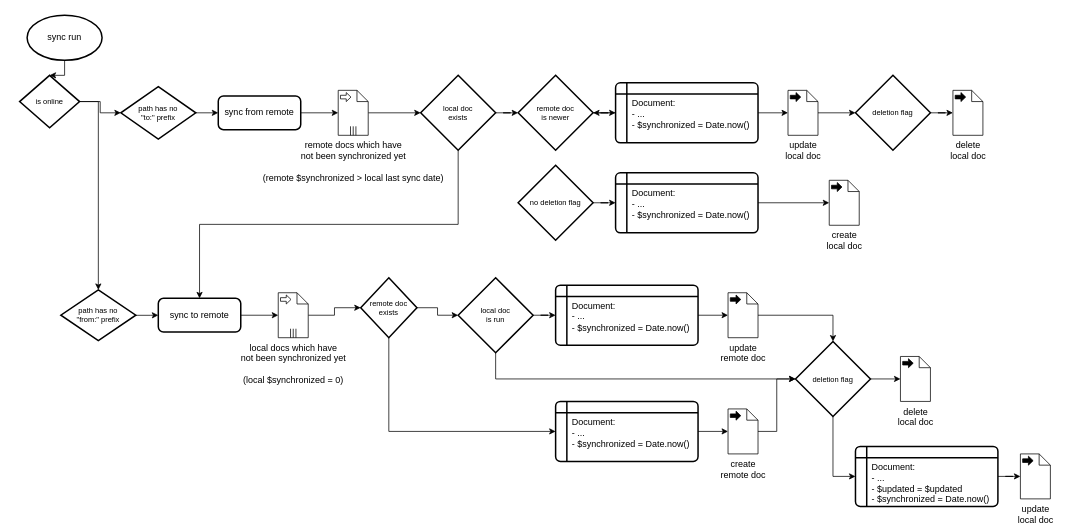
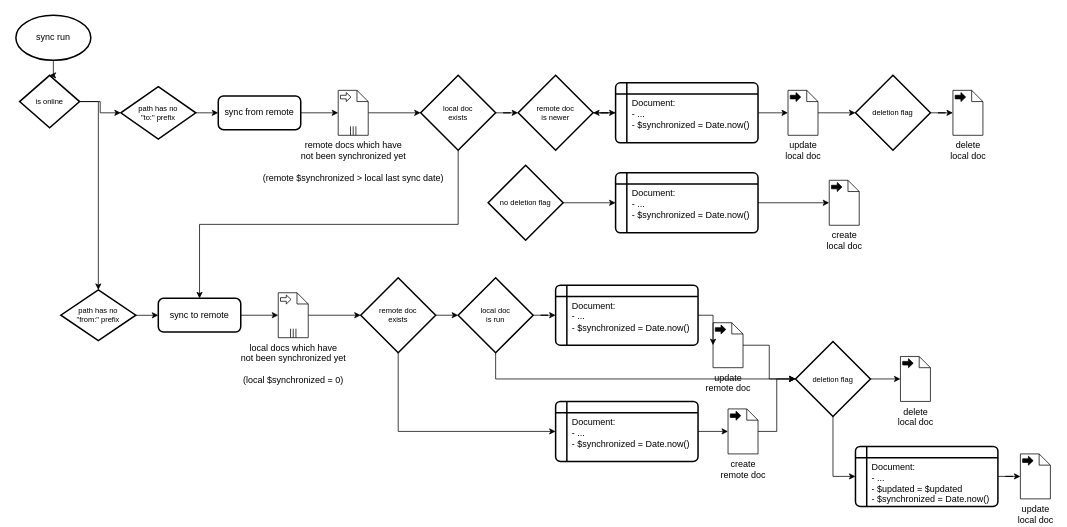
node "sync run": moved (64, 38) -> (53, 38)
node "no deletion flag": moved (555, 203) -> (525, 203)
node "remote doc exists": size 56x60 -> 75x75
node "update remote doc": moved (743, 315) -> (728, 345)
